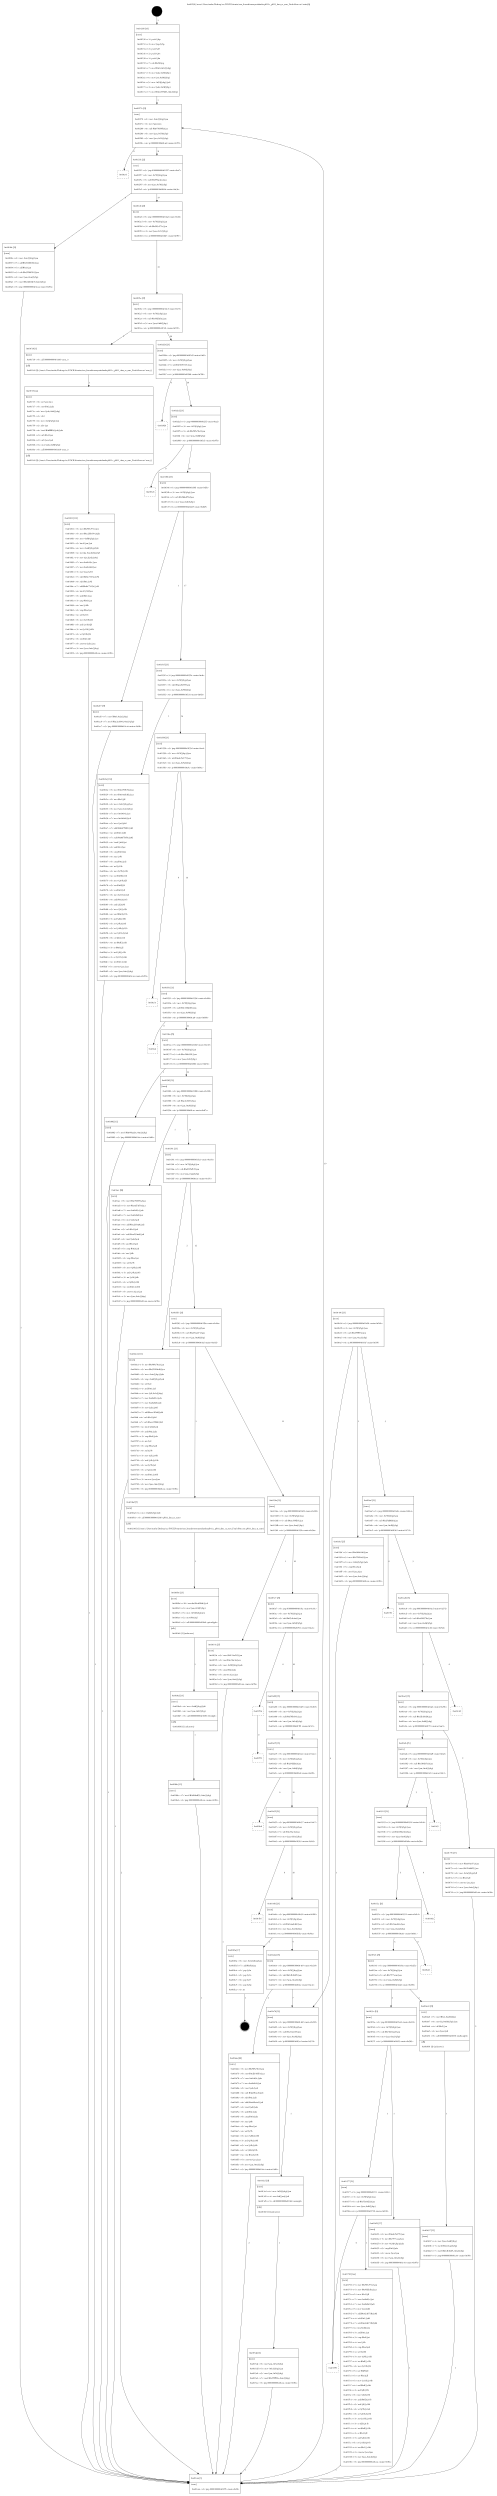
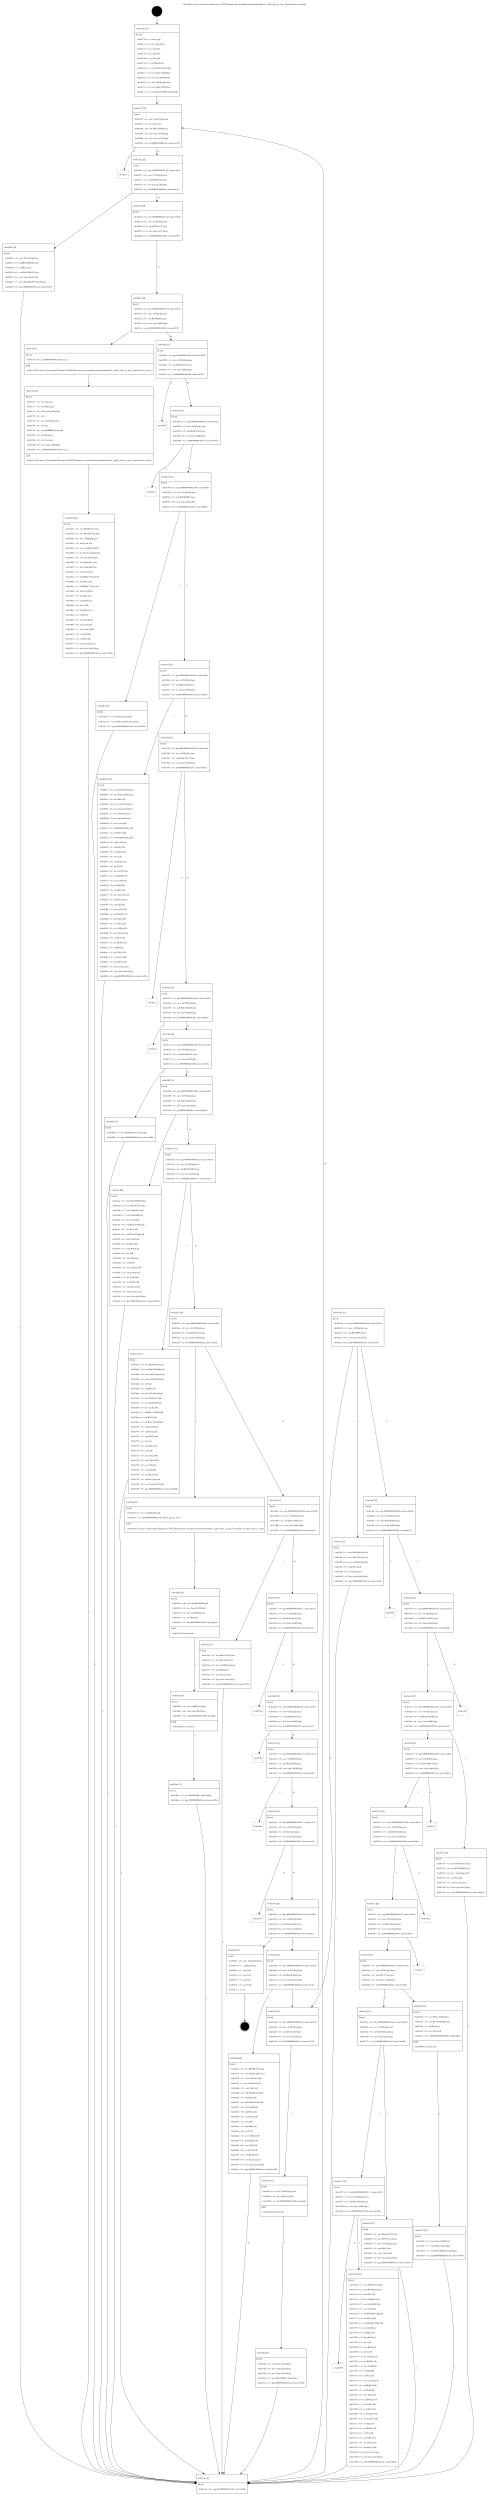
edge "0x401916" -> "0x4019f3": now "0x401400 [25]" -> "0x4019f3"
edge "0x4015ef [27]" -> "0x401590": now "0x4015ef [27]" -> "0x401c44 [5]"
